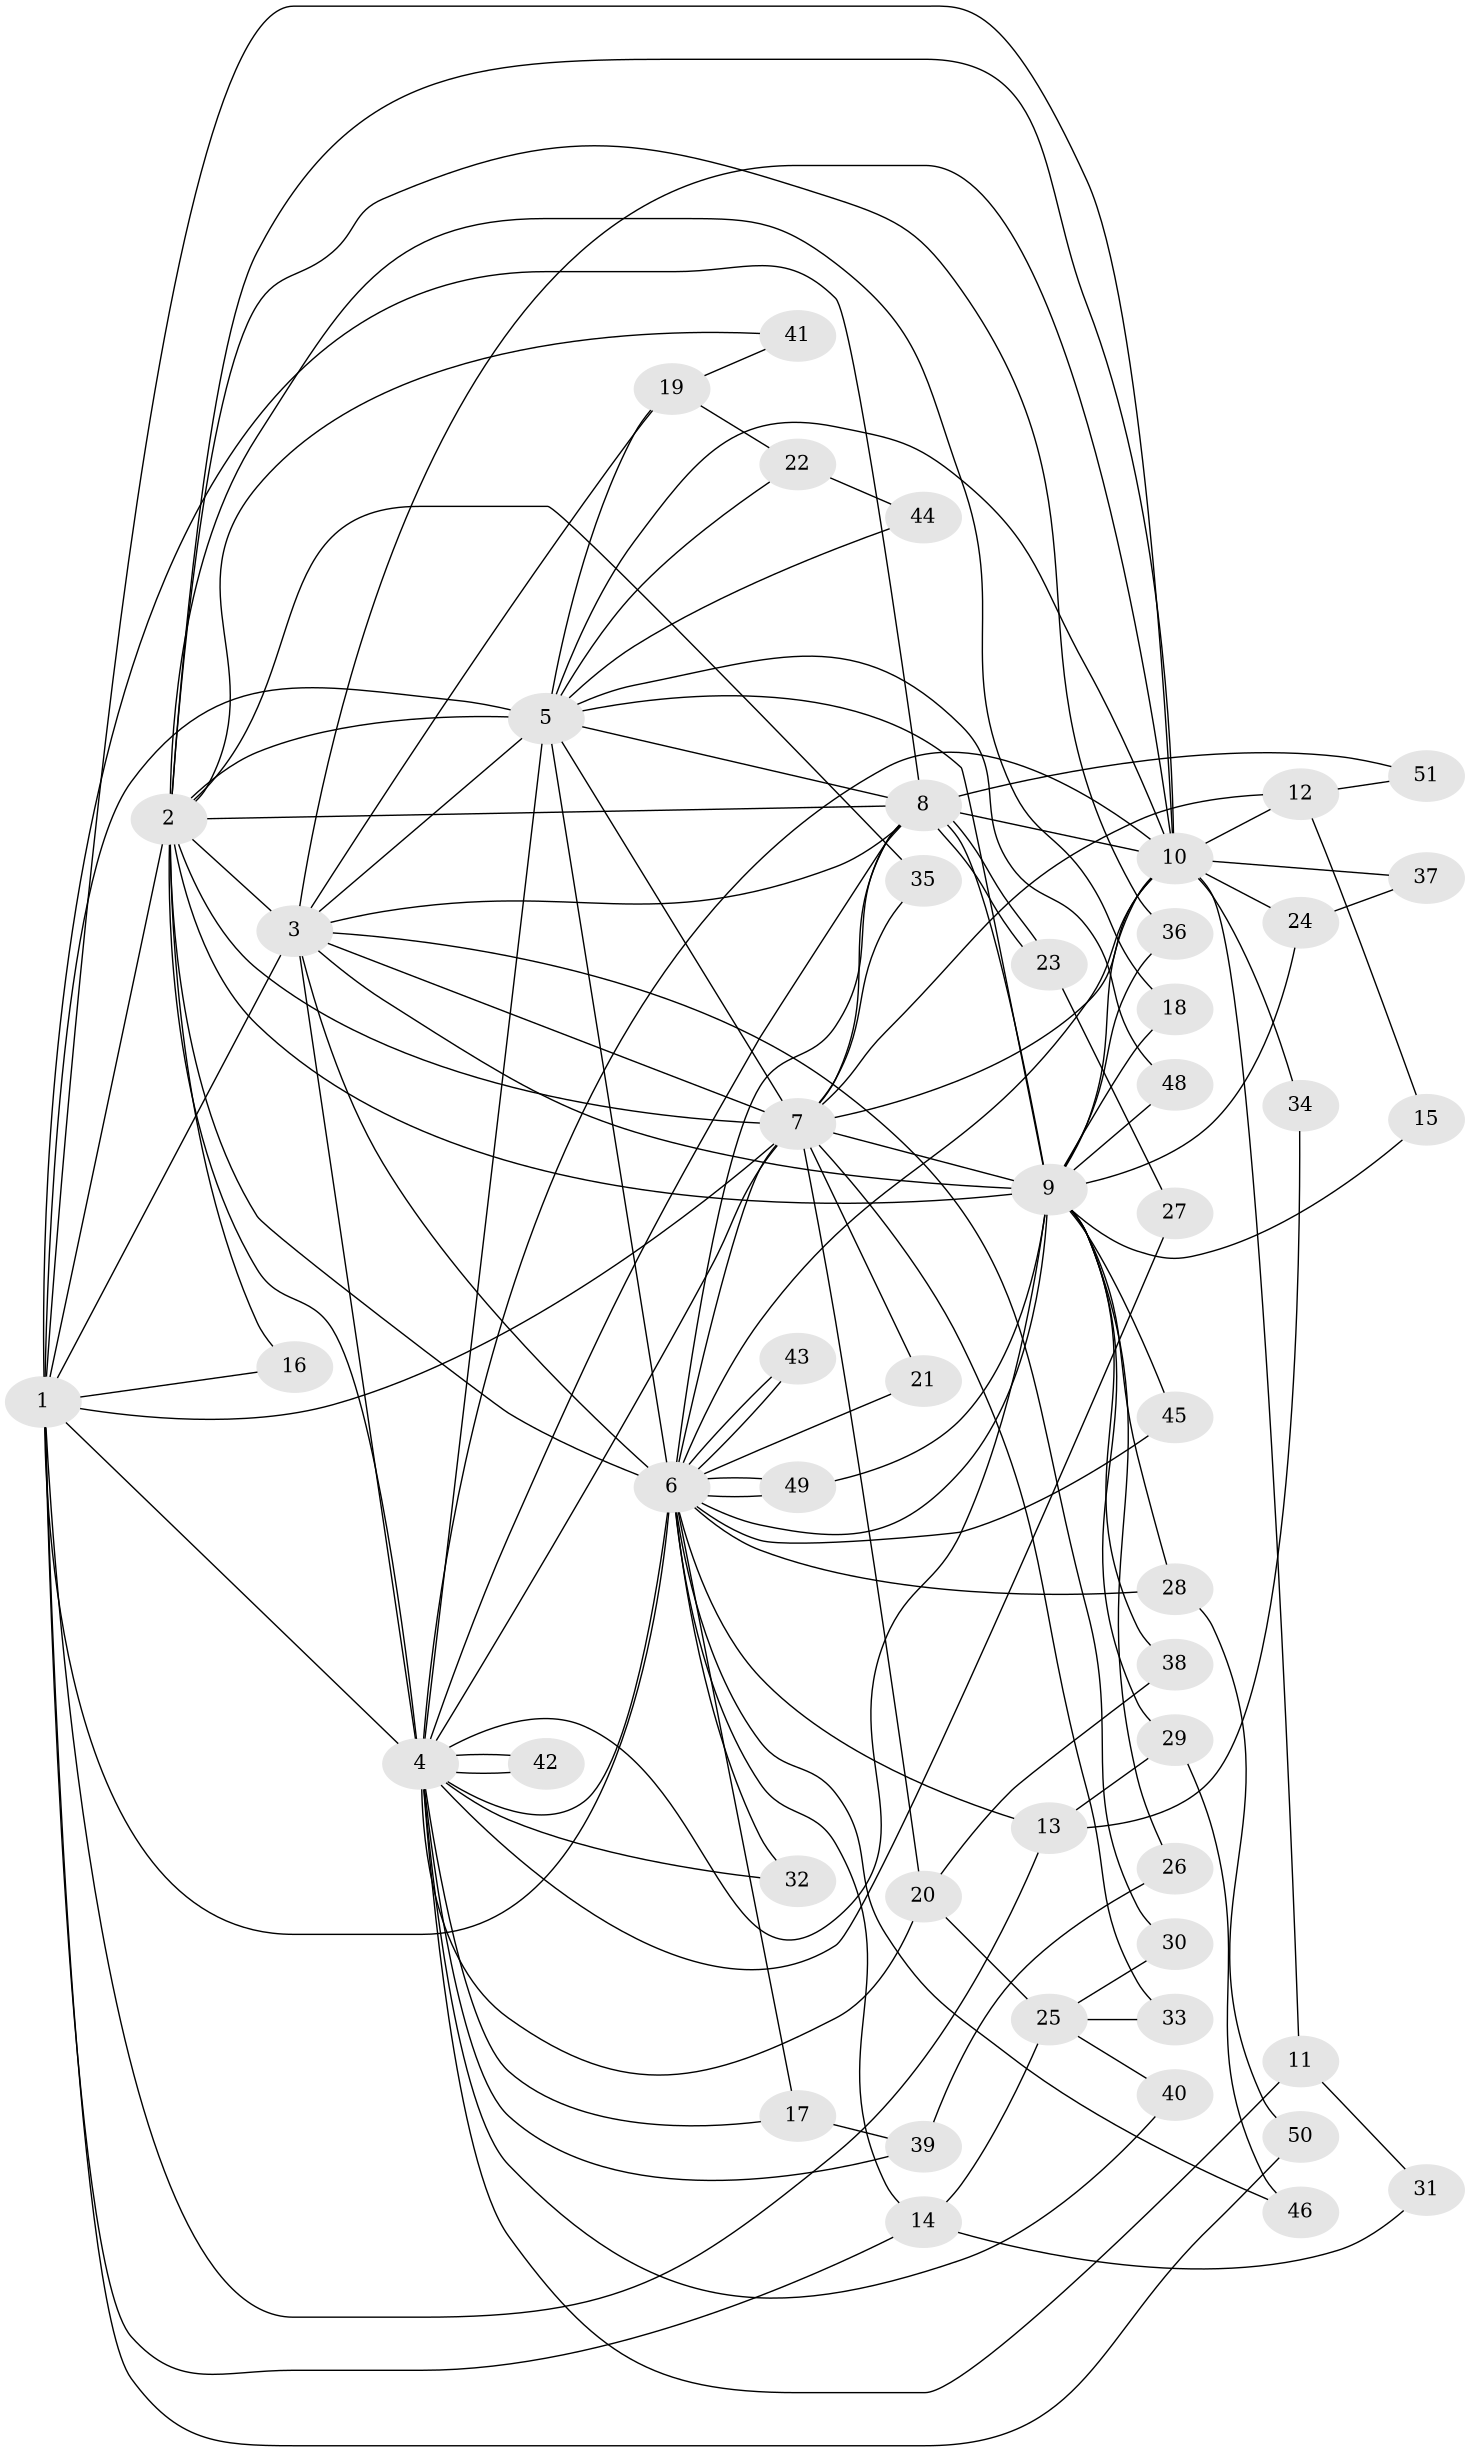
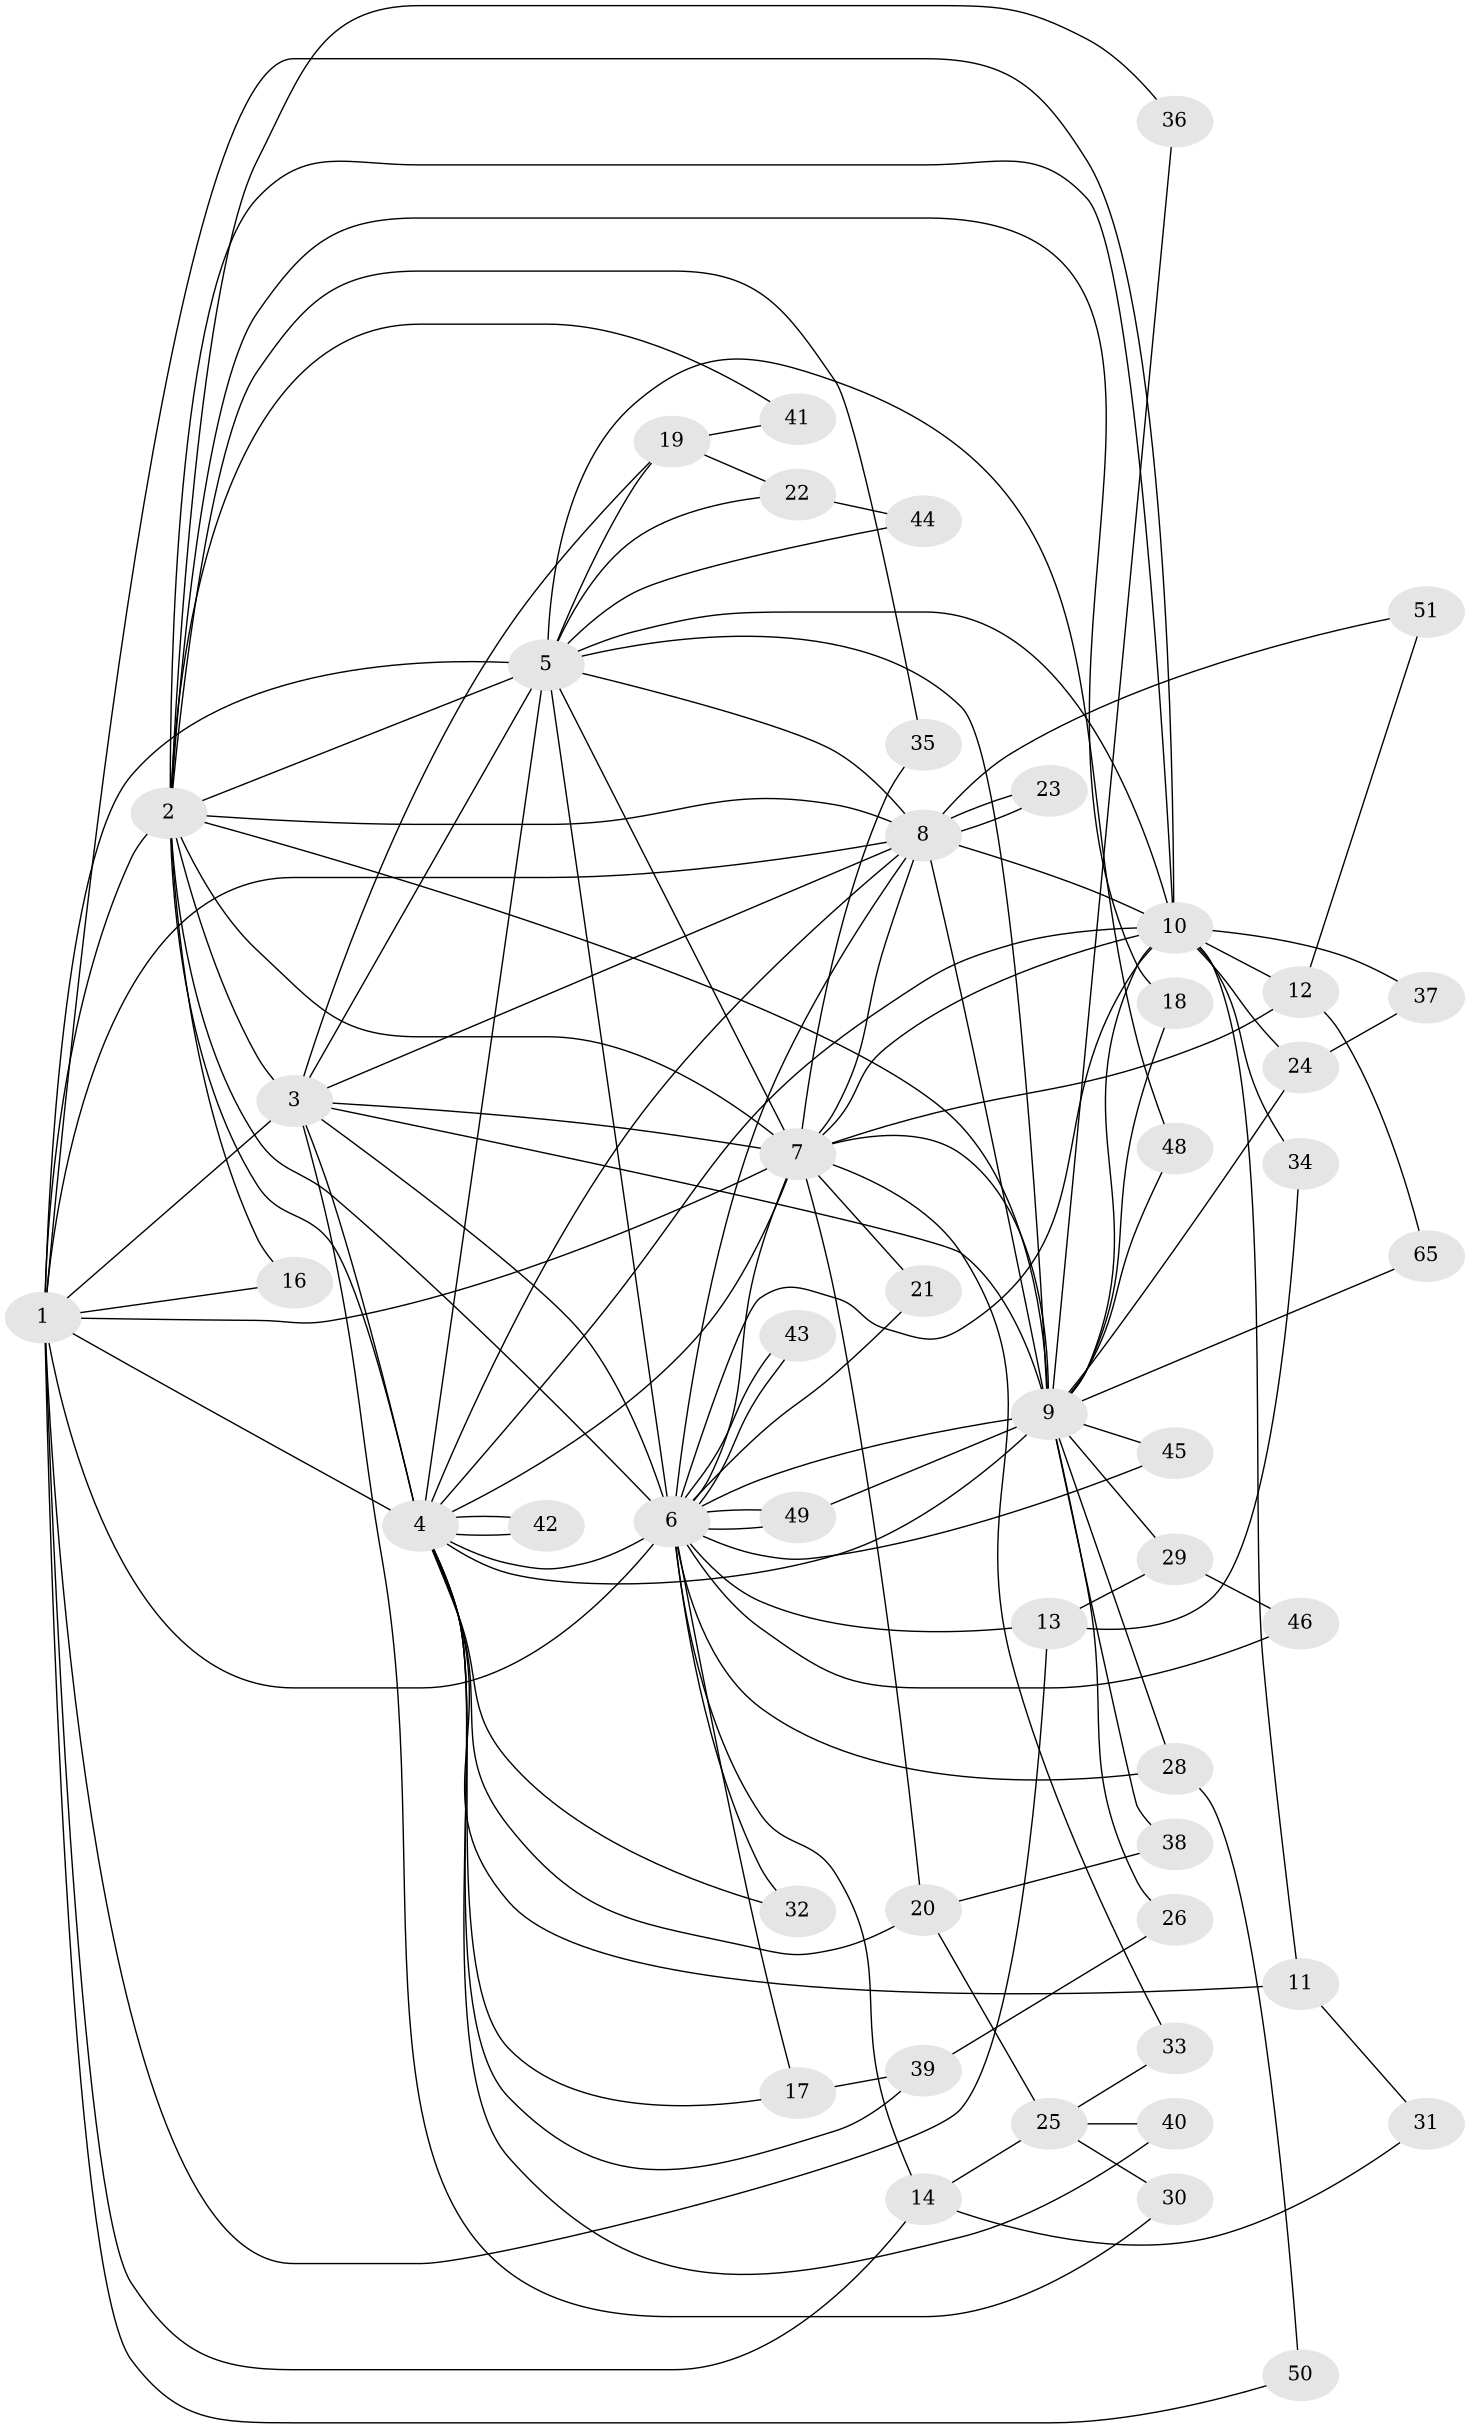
edge "10" -- "3": removed
node "15": label "15" -> "65"
node "27": removed
